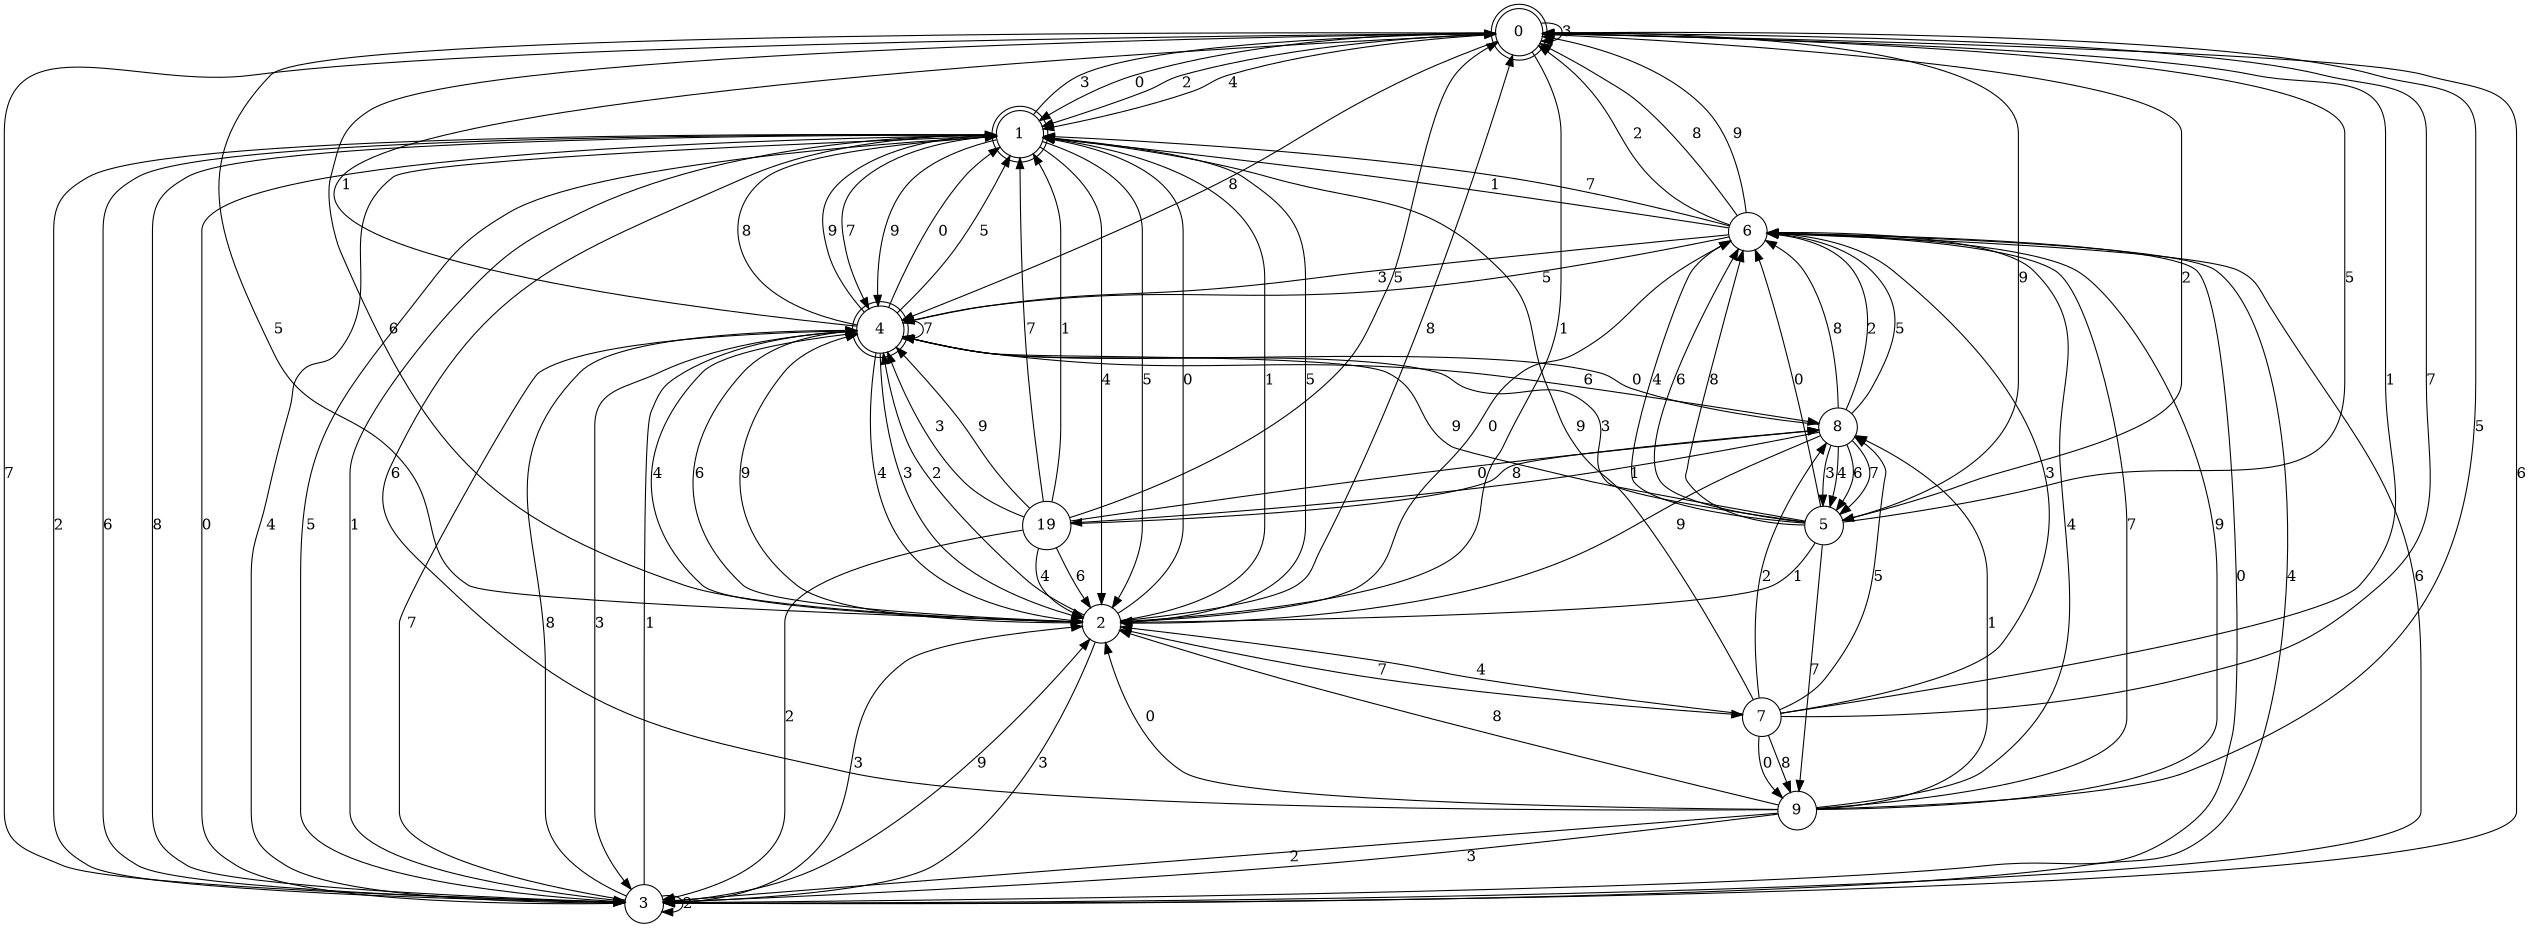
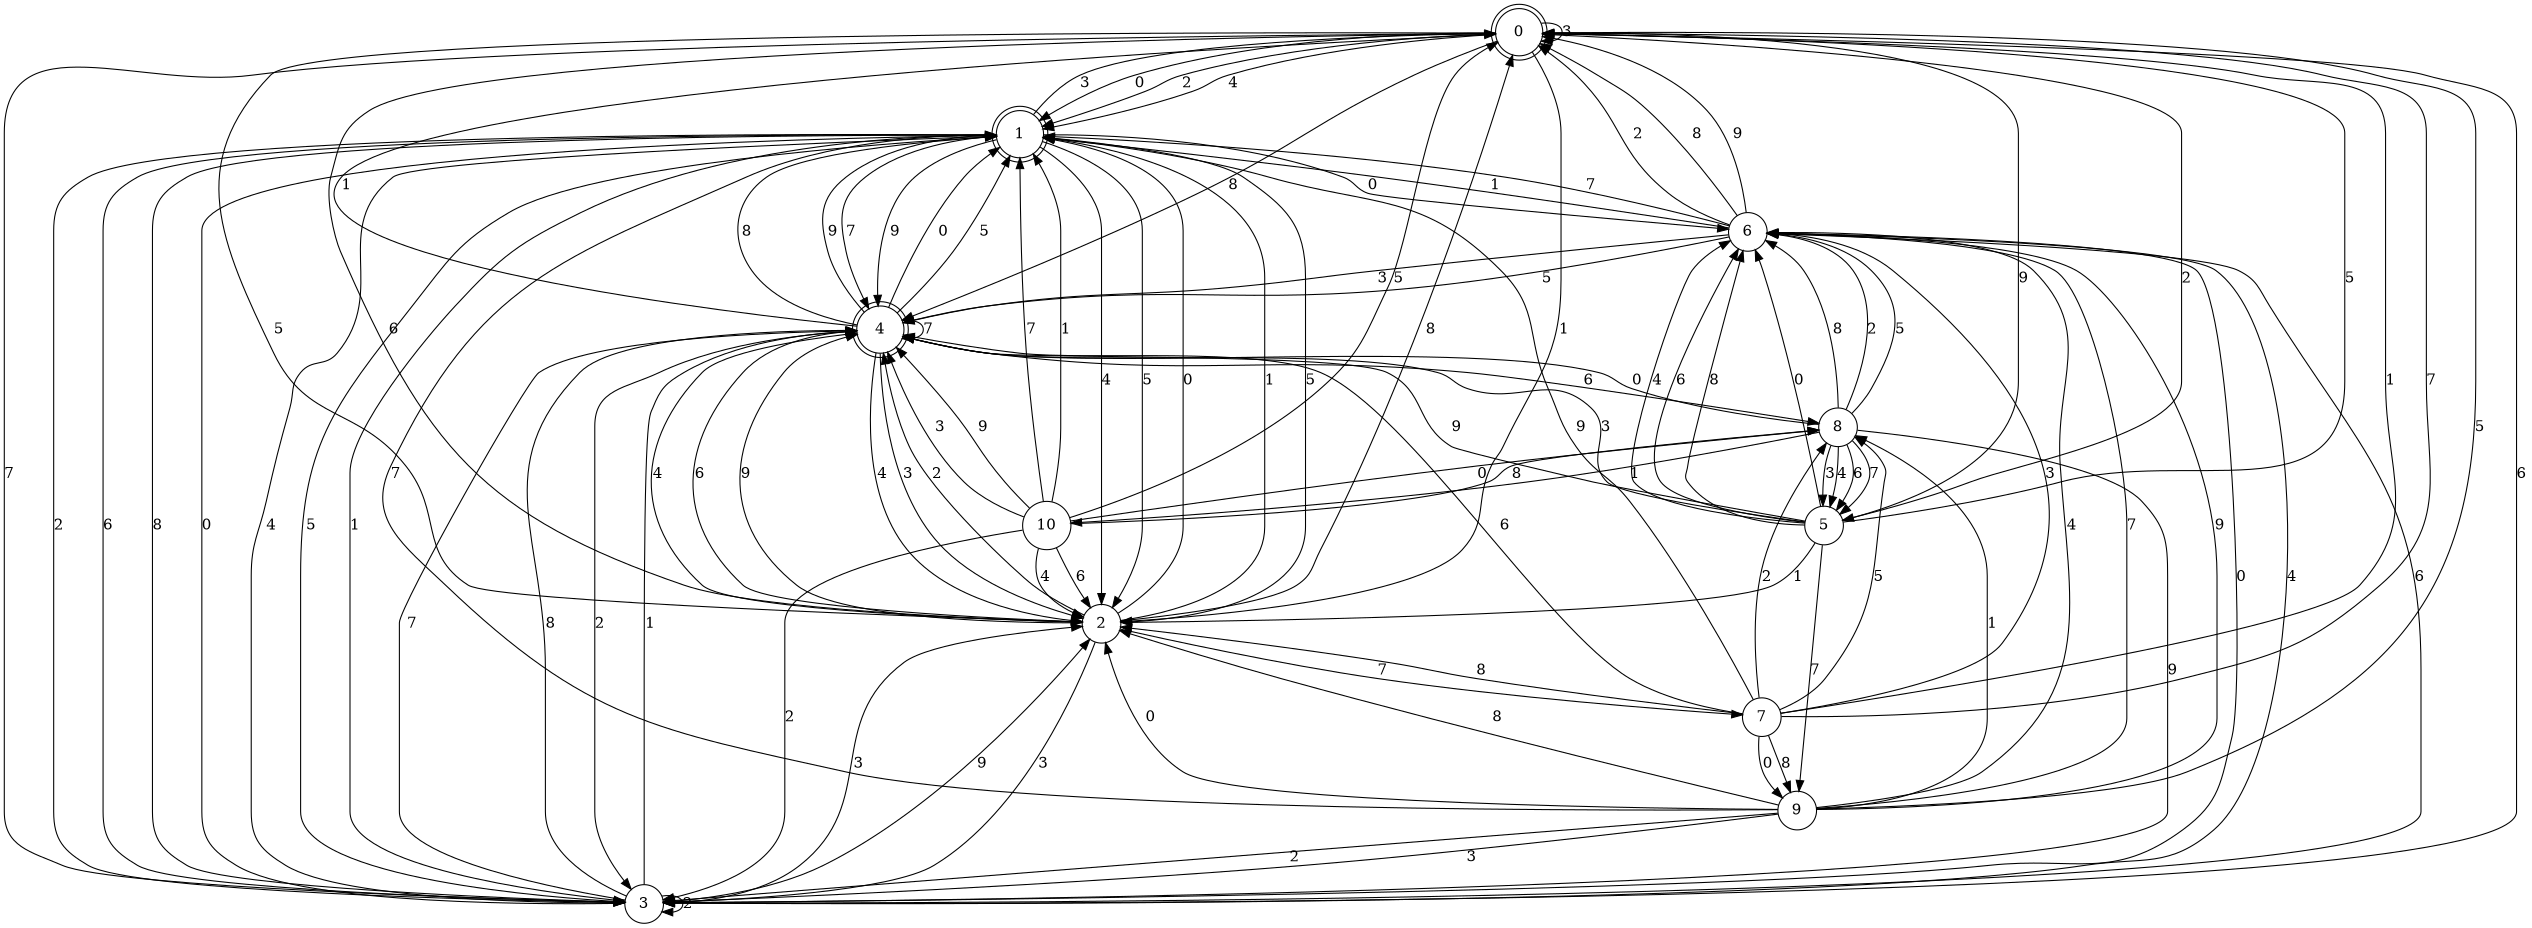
edge "7" -> "4": added, label "6"
edge "9" -> "1": label "6" -> "7"
edge "2" -> "6": now "1" -> "6"
node "19": label "19" -> "10"
edge "8" -> "2": now "8" -> "3"
edge "4" -> "3": label "3" -> "2"
edge "7" -> "2": label "4" -> "8"
